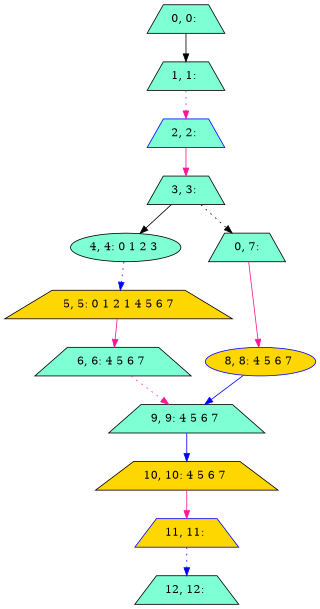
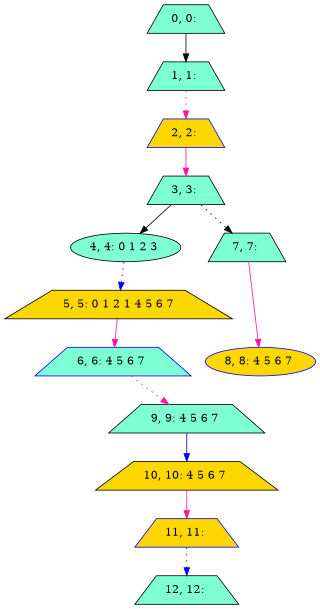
node "2, 2:": fillcolor aquamarine -> gold
node "0, 7:": label "0, 7:" -> "7, 7:"
node "6, 6: 4 5 6 7": color black -> blue
edge "8, 8: 4 5 6 7" -> "9, 9: 4 5 6 7": removed
